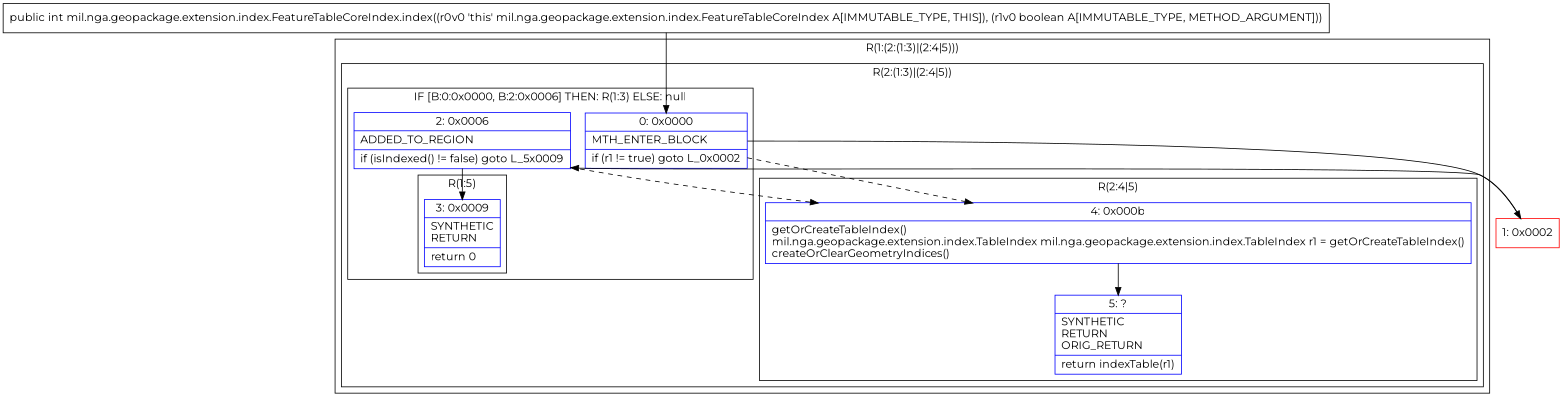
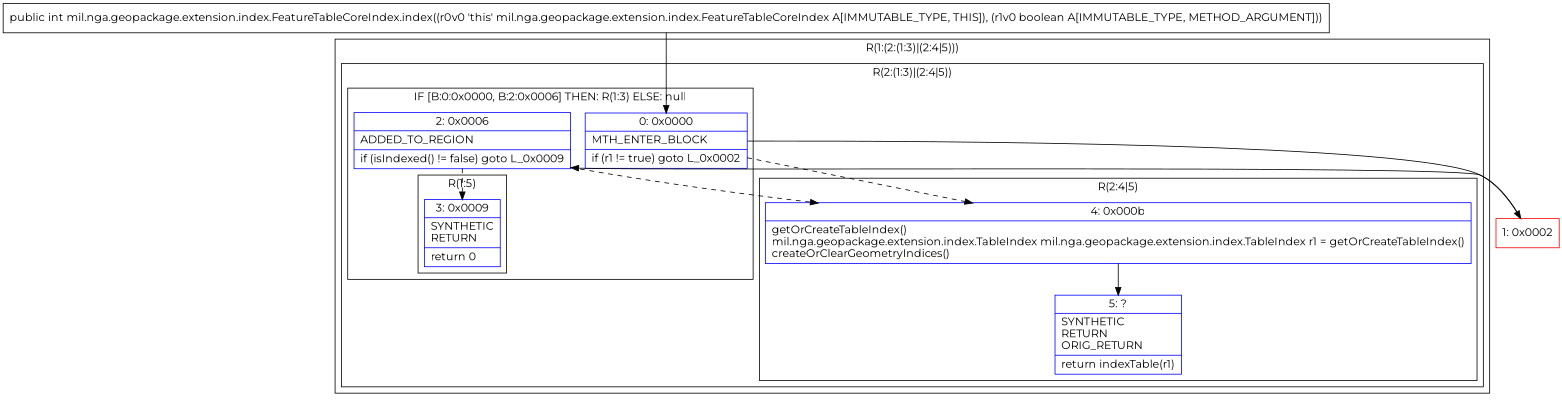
node "2: 0x0006": text "if (isIndexed() != false) goto L_5x0009" -> "if (isIndexed() != false) goto L_0x0009"
edge "2: 0x0006" -> "3: 0x0009": style solid -> dashed
